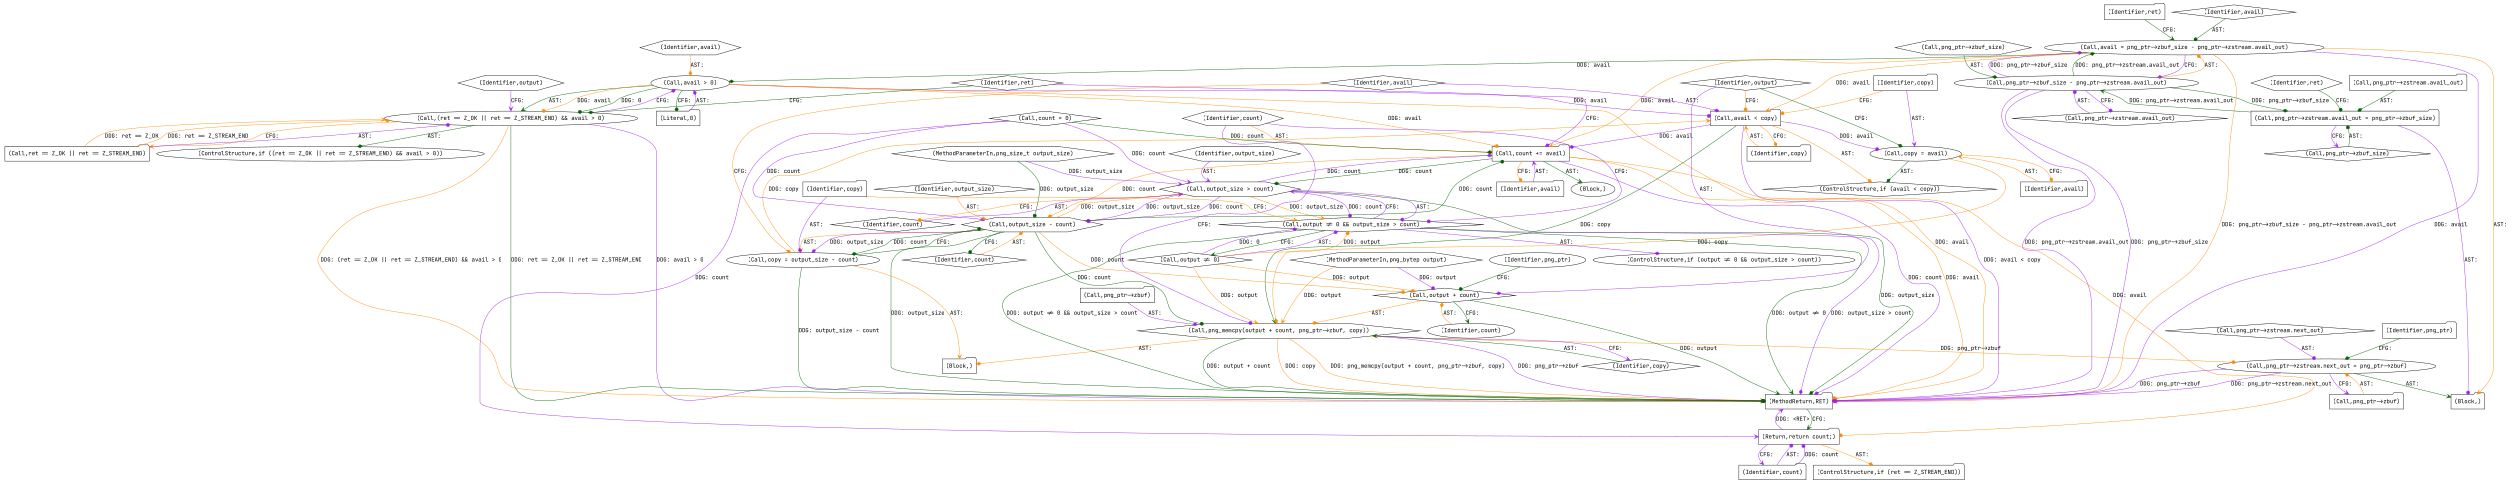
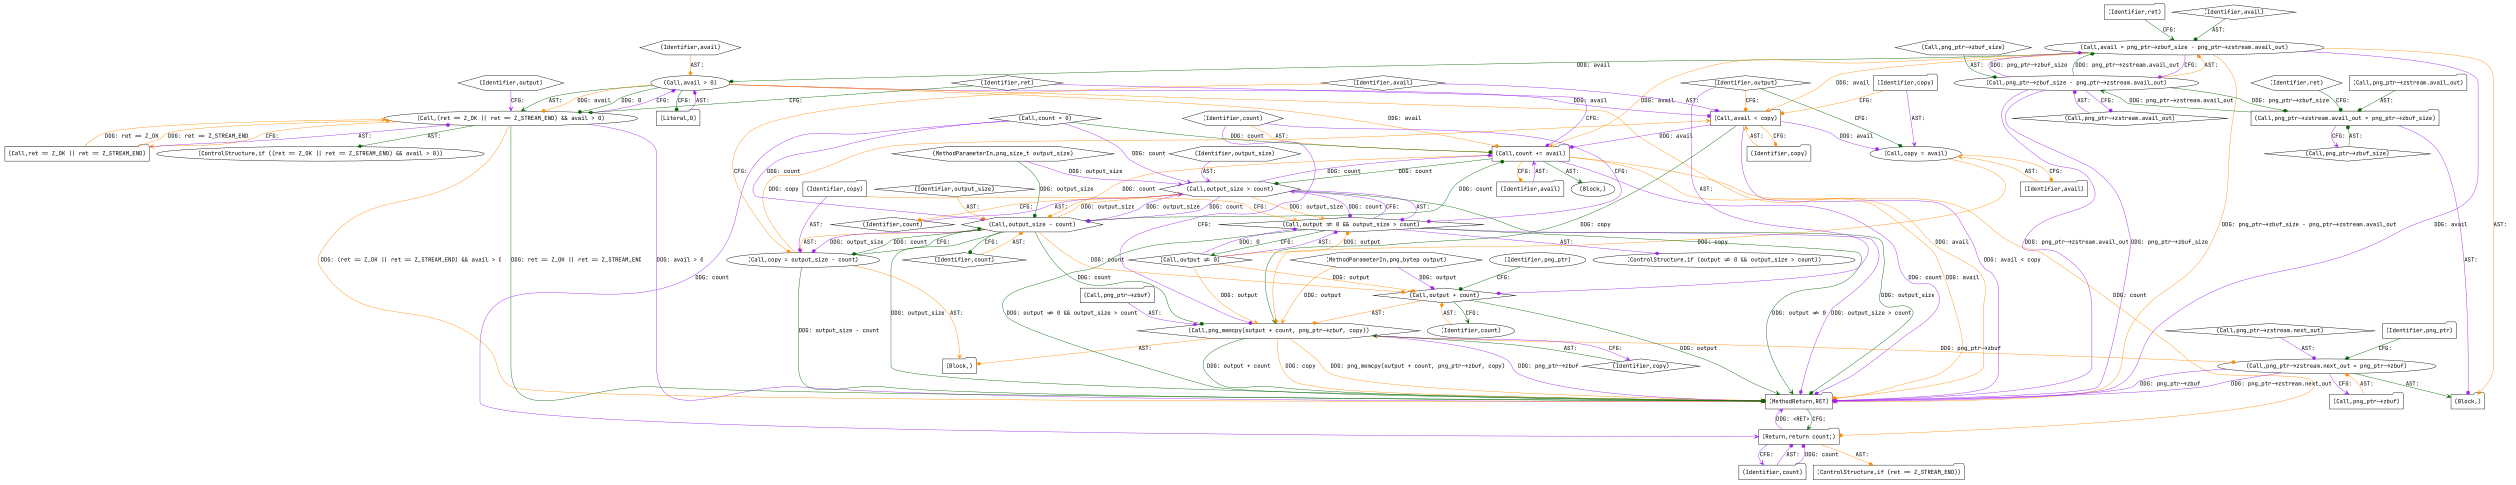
edge "(Call,count = 0)" -> "(Call,count += avail)": arrowhead diamond -> dot
node "(ControlStructure,if (avail < copy))": removed
edge "(MethodParameterIn,png_bytep output)" -> "(Call,output + count)": arrowhead dot -> diamond
edge "(Call,count += avail)" -> "(Return,return count;)": label "DDG: avail" -> "DDG: count"
